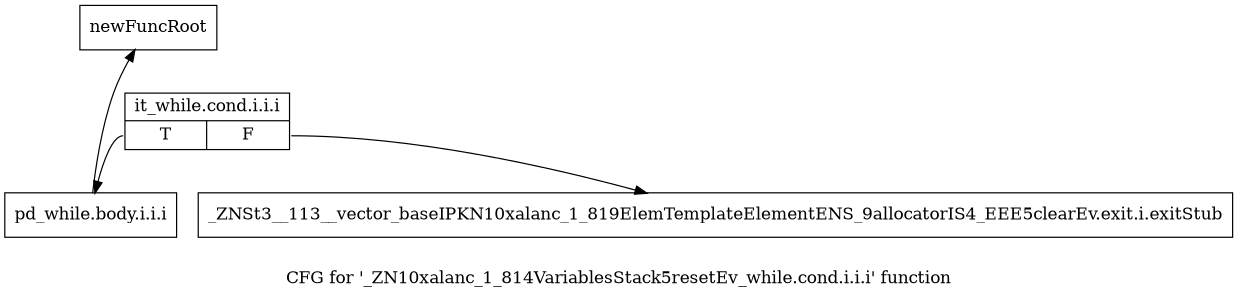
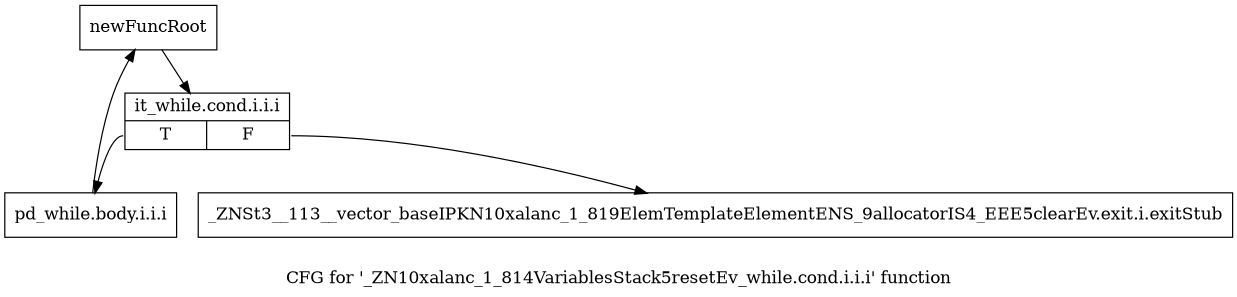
edge "newFuncRoot" -> "it_while.cond.i.i.i": added
